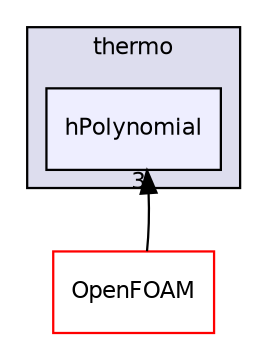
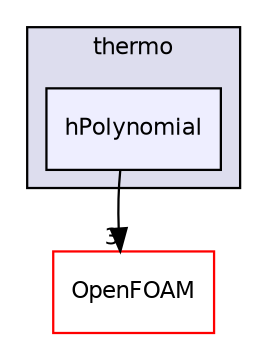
edge "OpenFOAM" -> "hPolynomial": reversed
